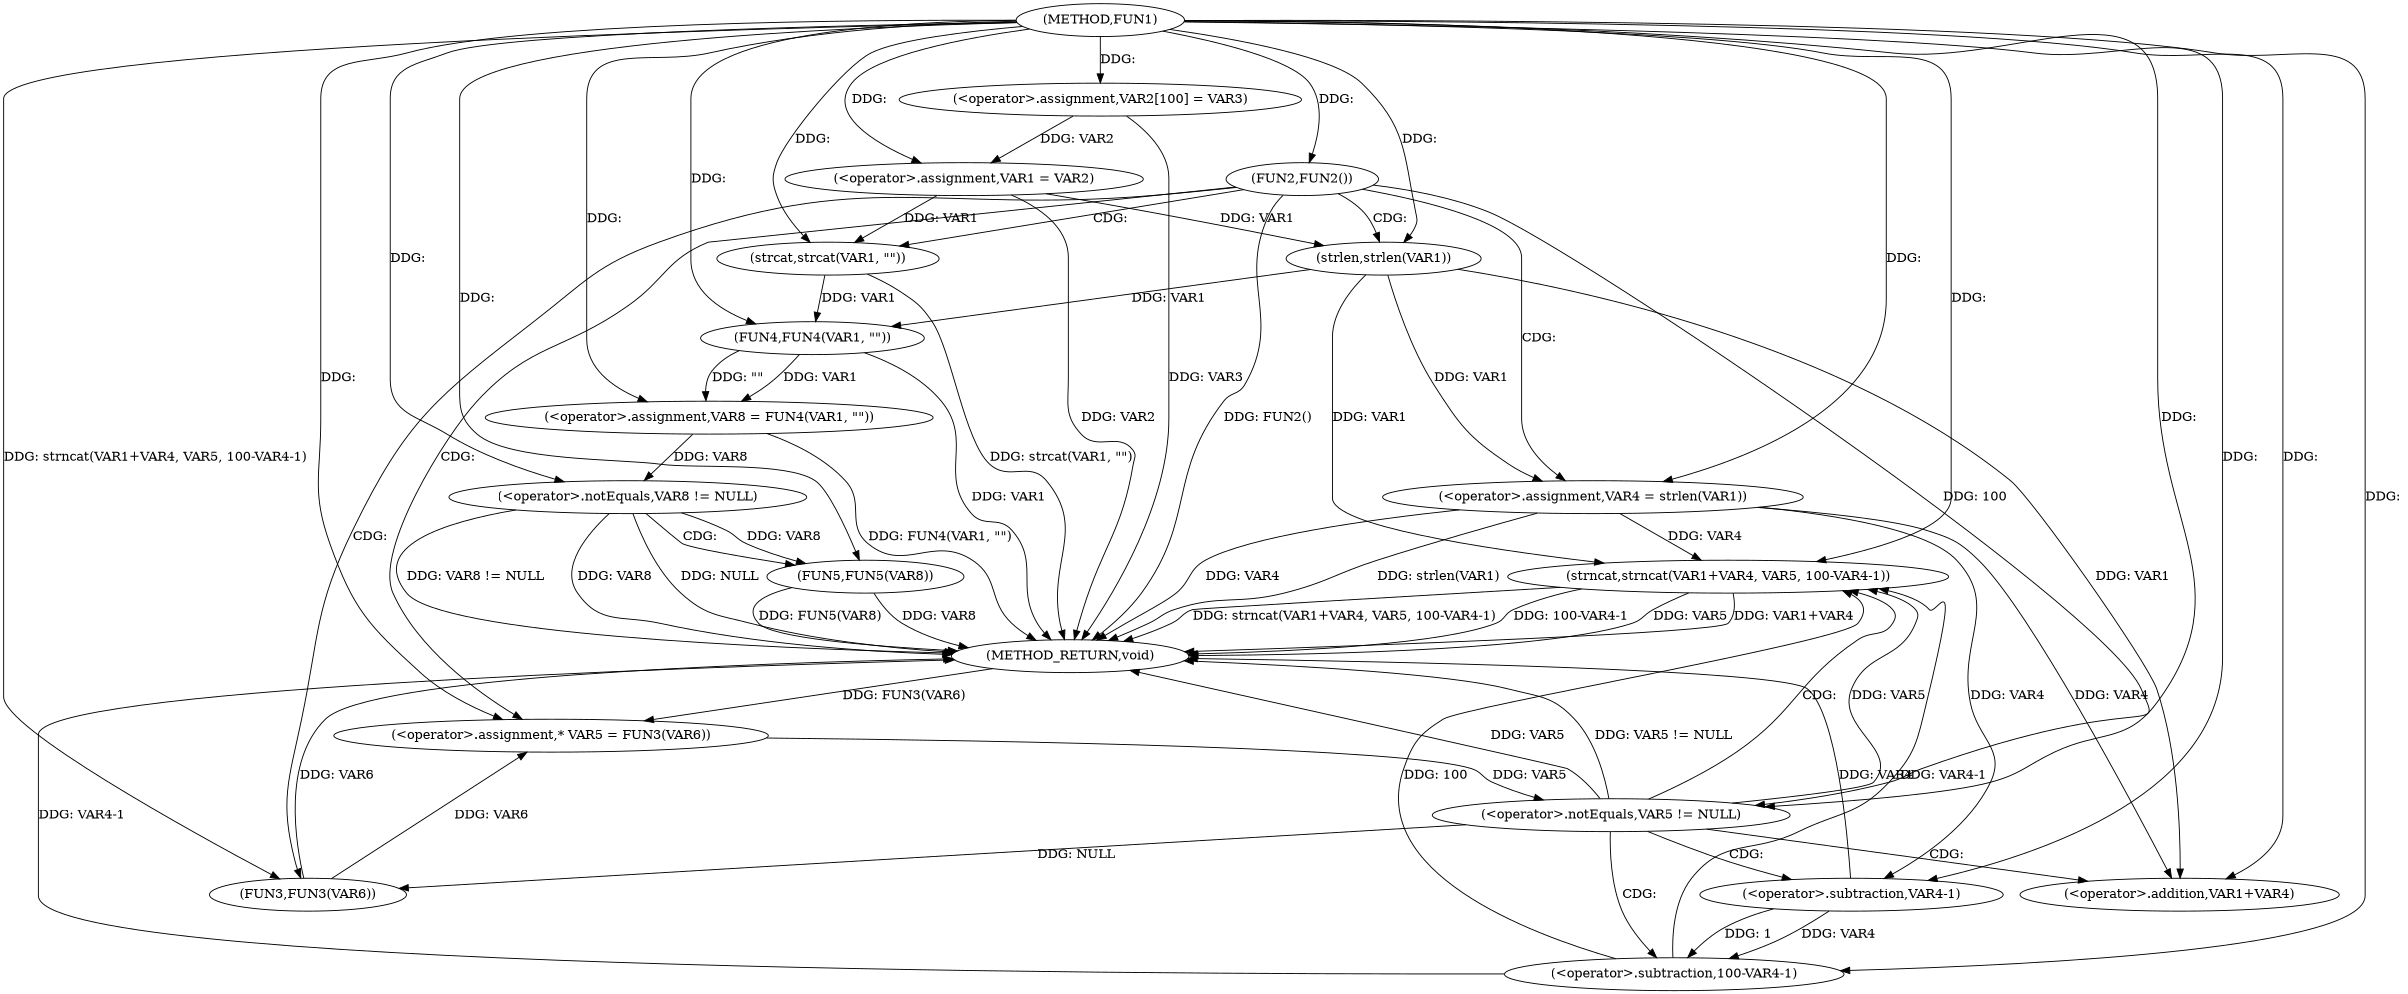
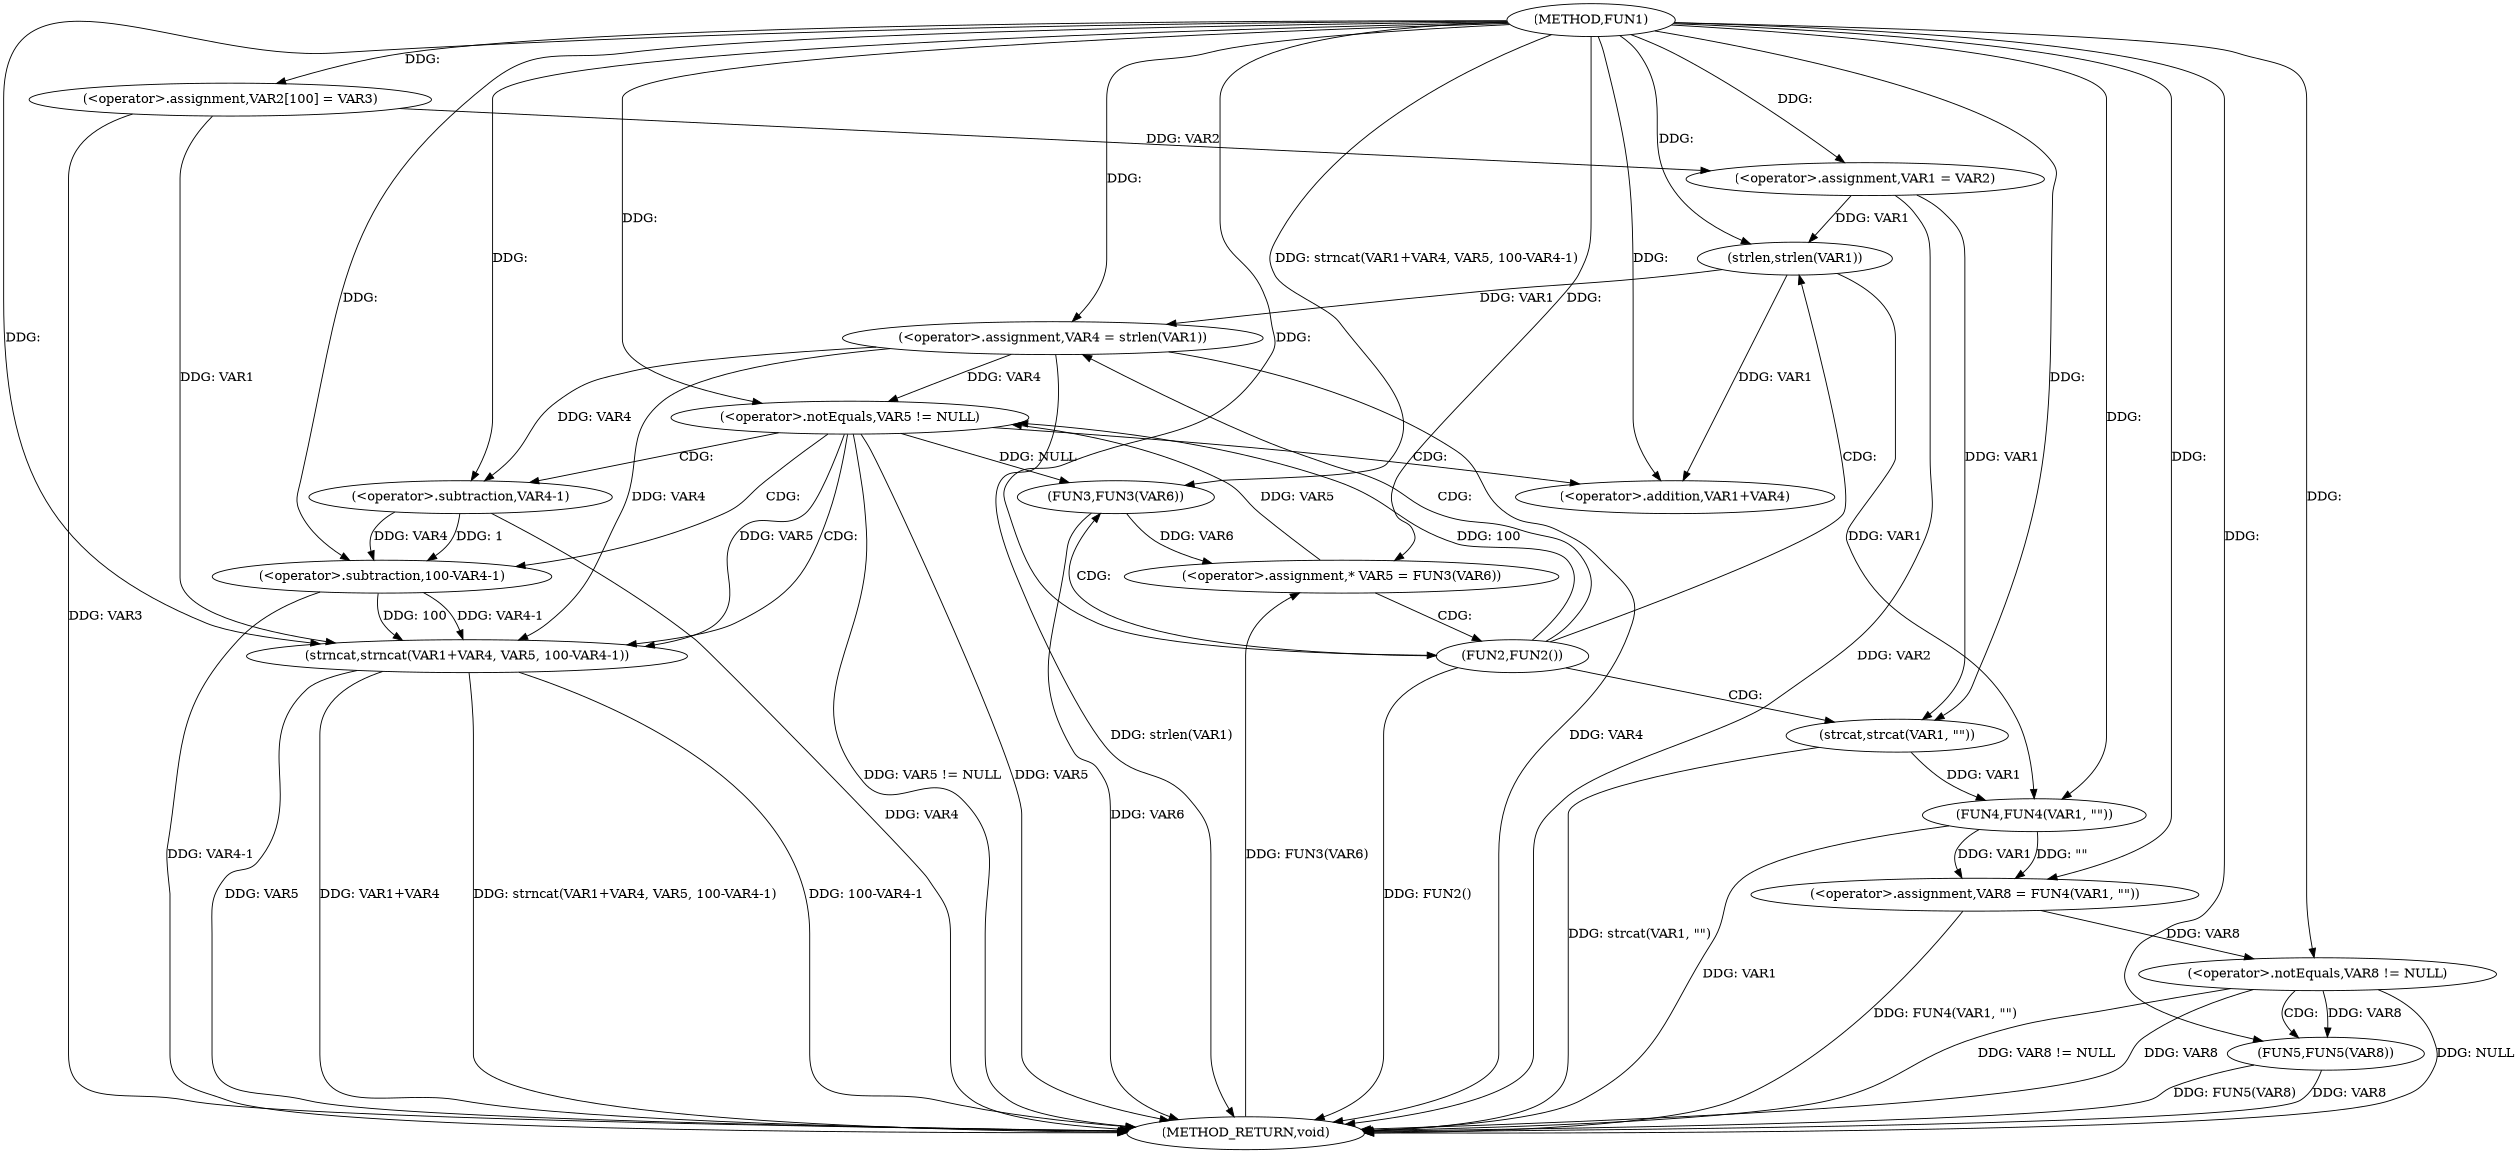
edge "(FUN2,FUN2())" -> "(<operator>.assignment,* VAR5 = FUN3(VAR6))": reversed
edge "(strlen,strlen(VAR1))" -> "(strncat,strncat(VAR1+VAR4, VAR5, 100-VAR4-1))": now "(<operator>.assignment,VAR2[100] = VAR3)" -> "(strncat,strncat(VAR1+VAR4, VAR5, 100-VAR4-1))"
edge "(<operator>.assignment,VAR4 = strlen(VAR1))" -> "(<operator>.addition,VAR1+VAR4)": now "(<operator>.assignment,VAR4 = strlen(VAR1))" -> "(<operator>.notEquals,VAR5 != NULL)"
